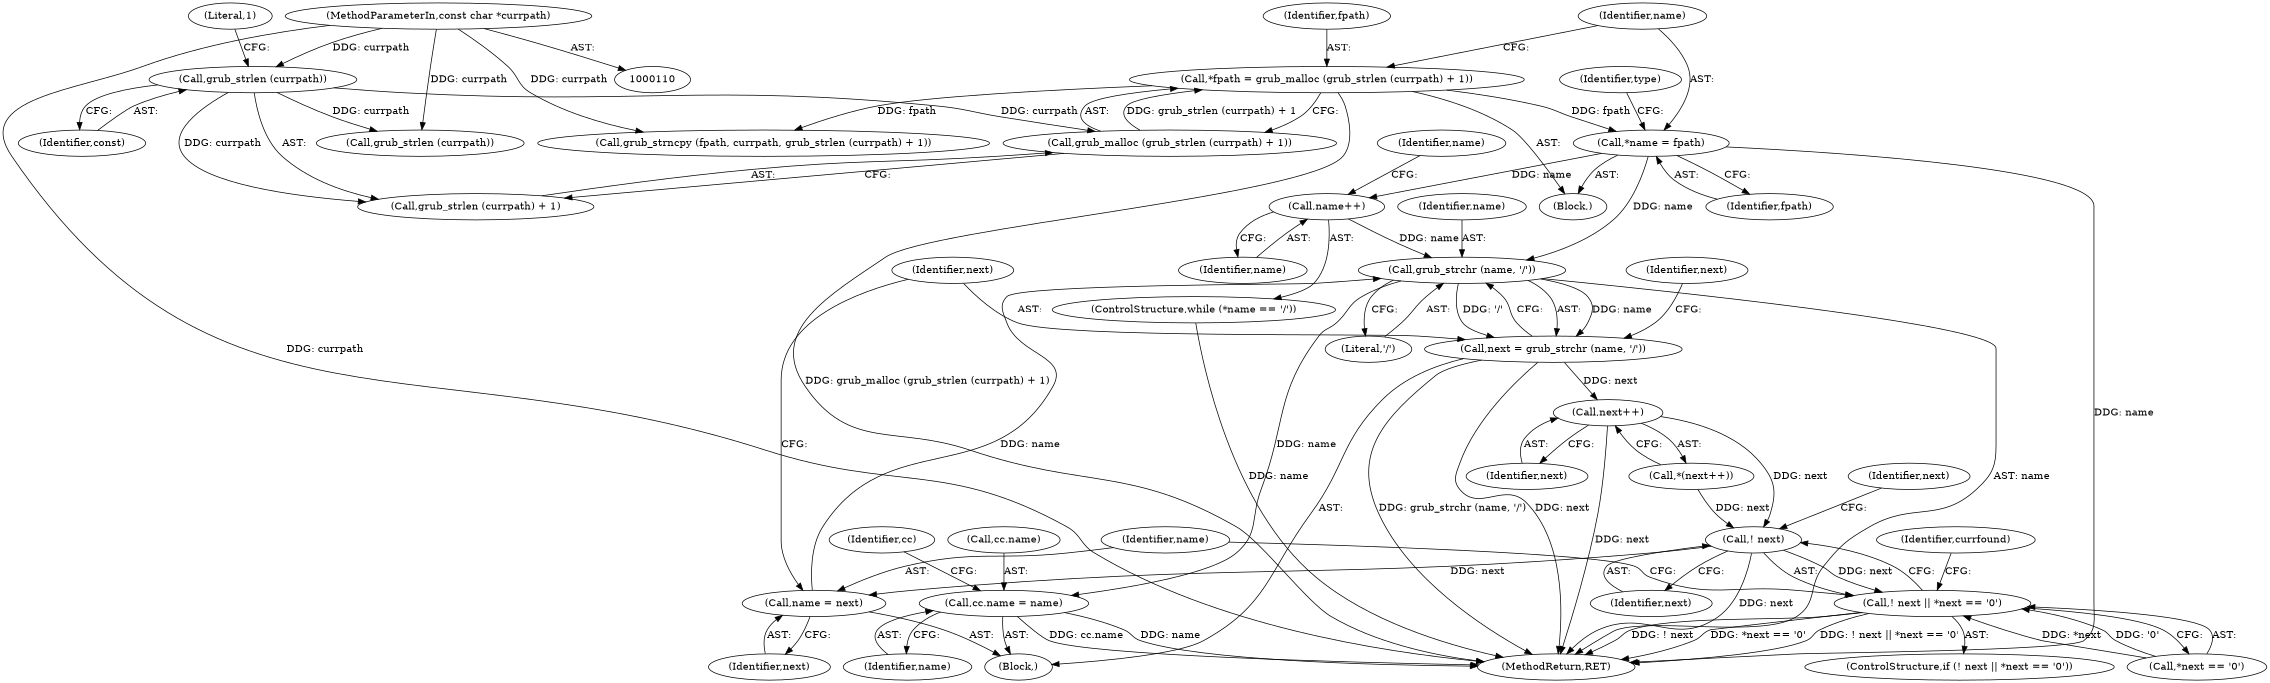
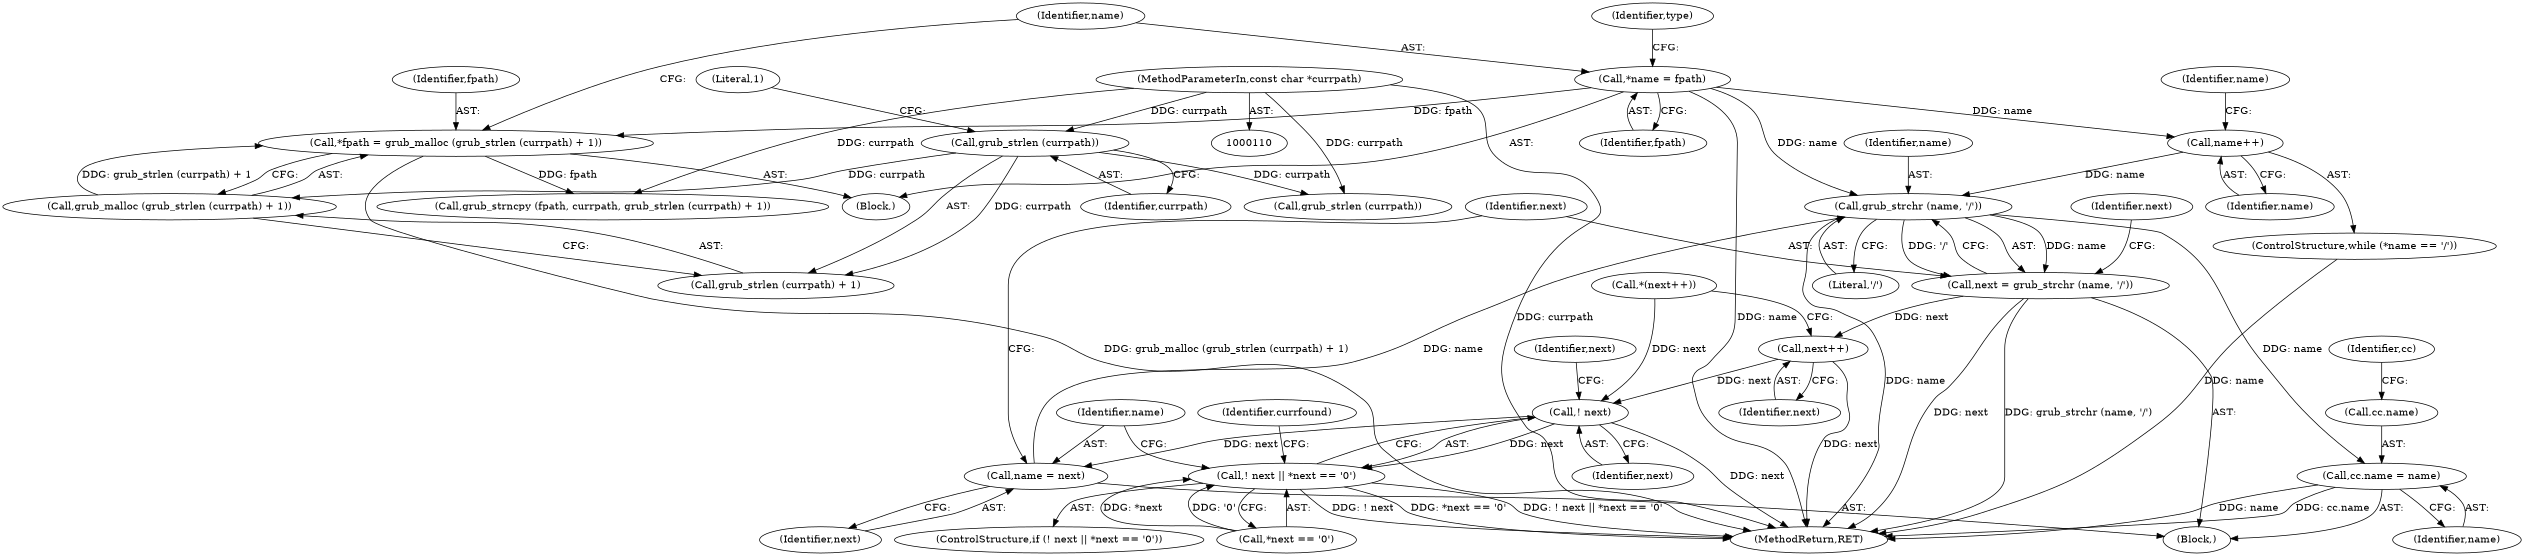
edge "(Call,*fpath = grub_malloc (grub_strlen (currpath) + 1))" -> "(Call,*name = fpath)": reversed
node "(Identifier,const)": label "(Identifier,const)" -> "(Identifier,currpath)"
edge "(Call,next++)" -> "(Call,*(next++))": removed, label "AST:"
edge "(Call,grub_strchr (name, '/'))" -> "(MethodReturn,RET)": label "AST: name" -> "DDG: name"
edge "(Identifier,cc)" -> "(Call,cc.name = name)": now "(Identifier,cc)" -> "(Call,cc.name)"
